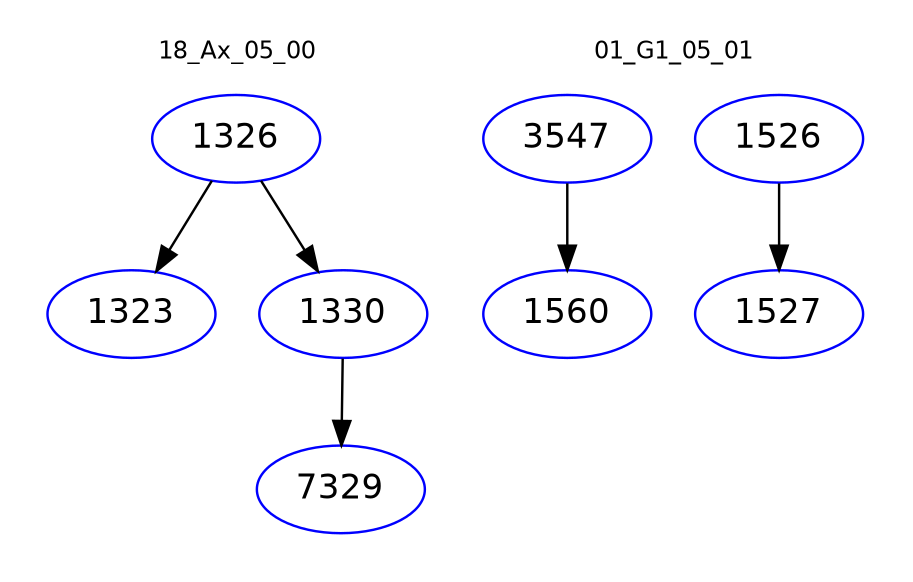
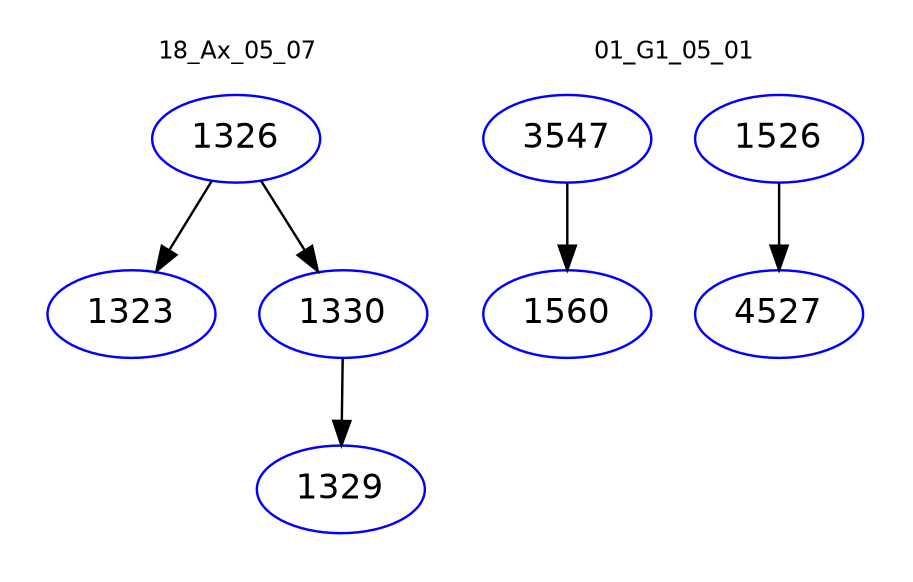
cluster "18_Ax_05_00": label "18_Ax_05_00" -> "18_Ax_05_07"
node "1527": label "1527" -> "4527"
node "7329": label "7329" -> "1329"
